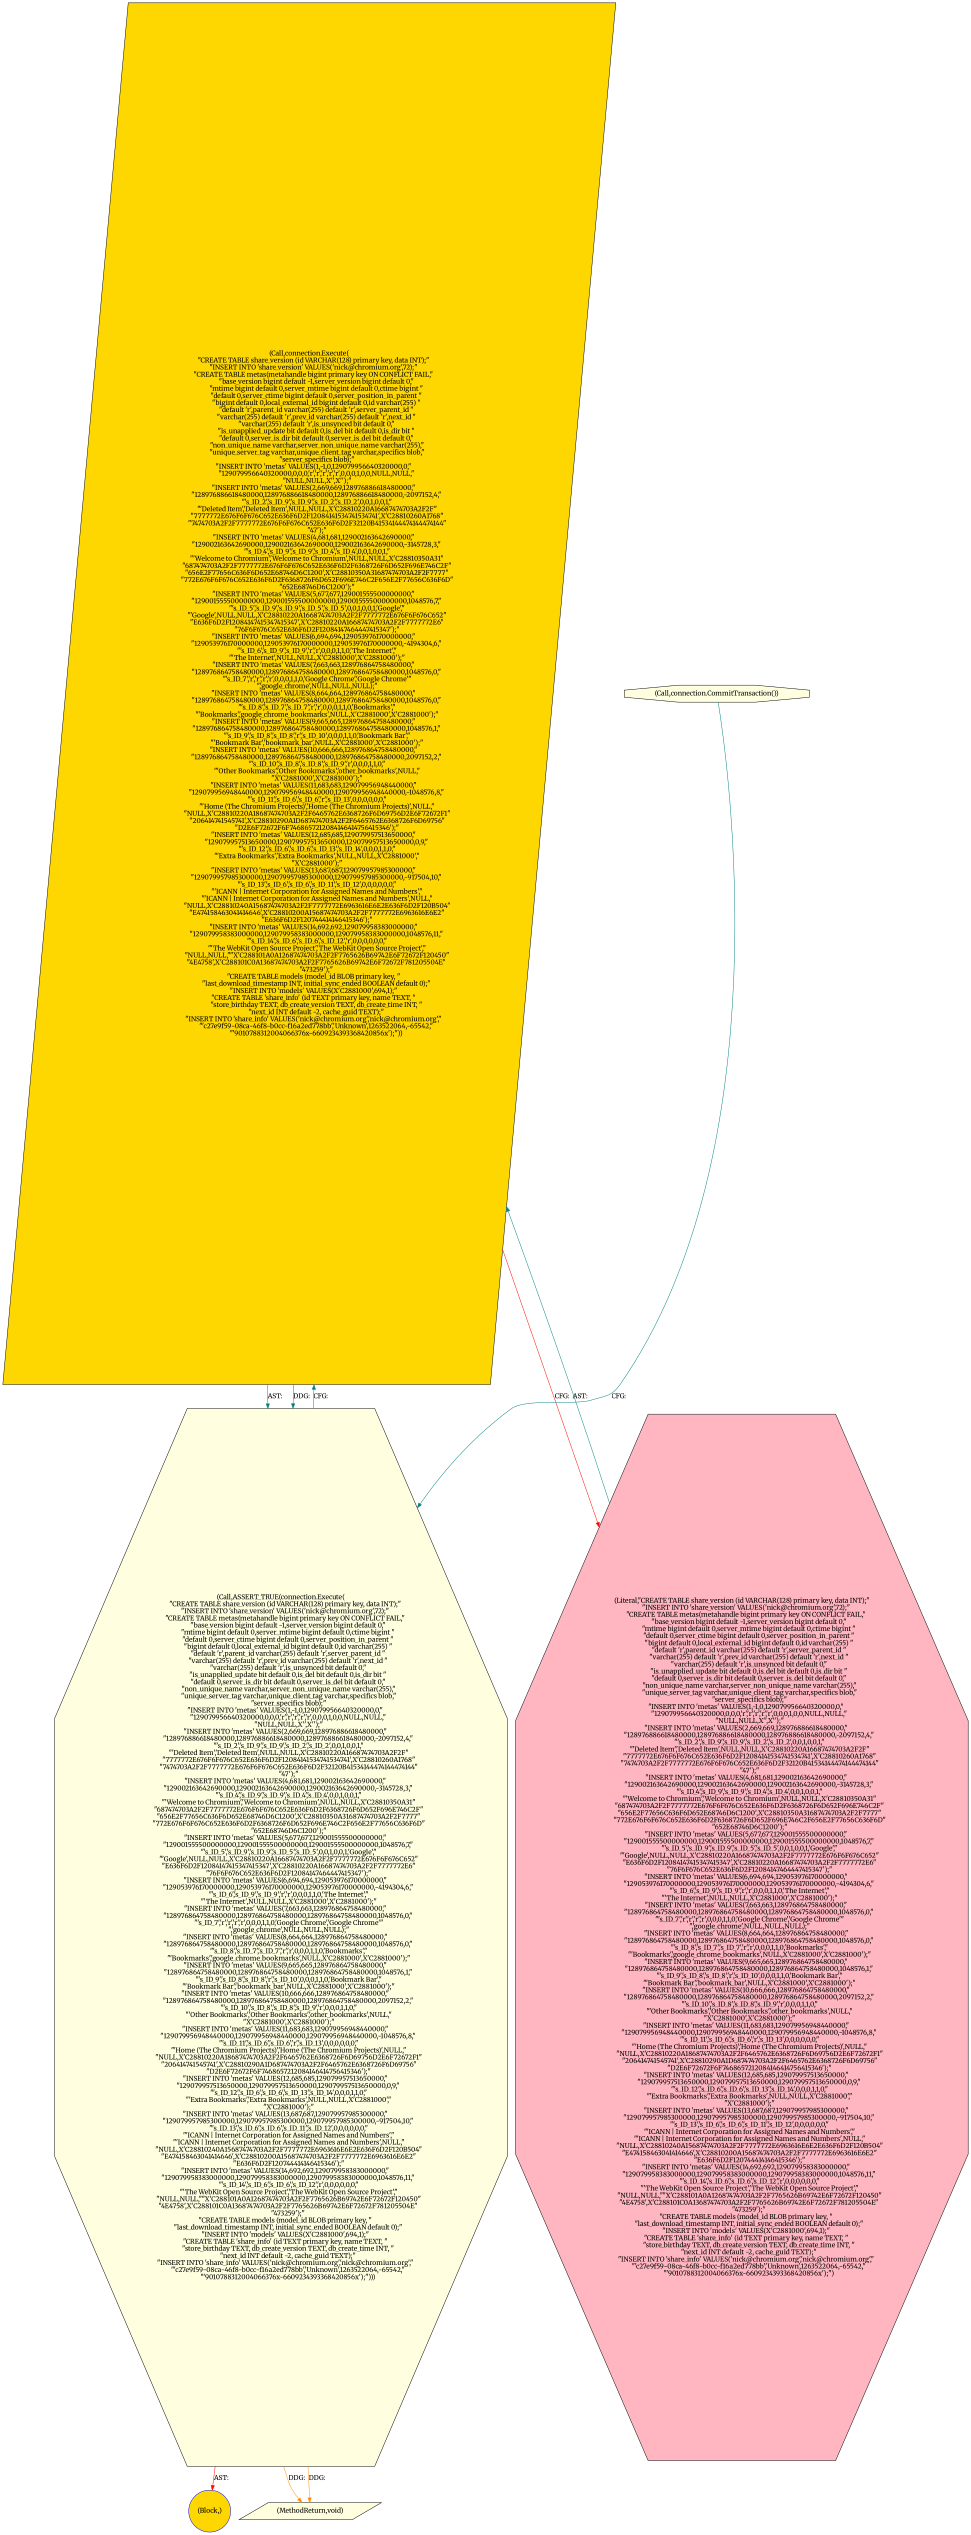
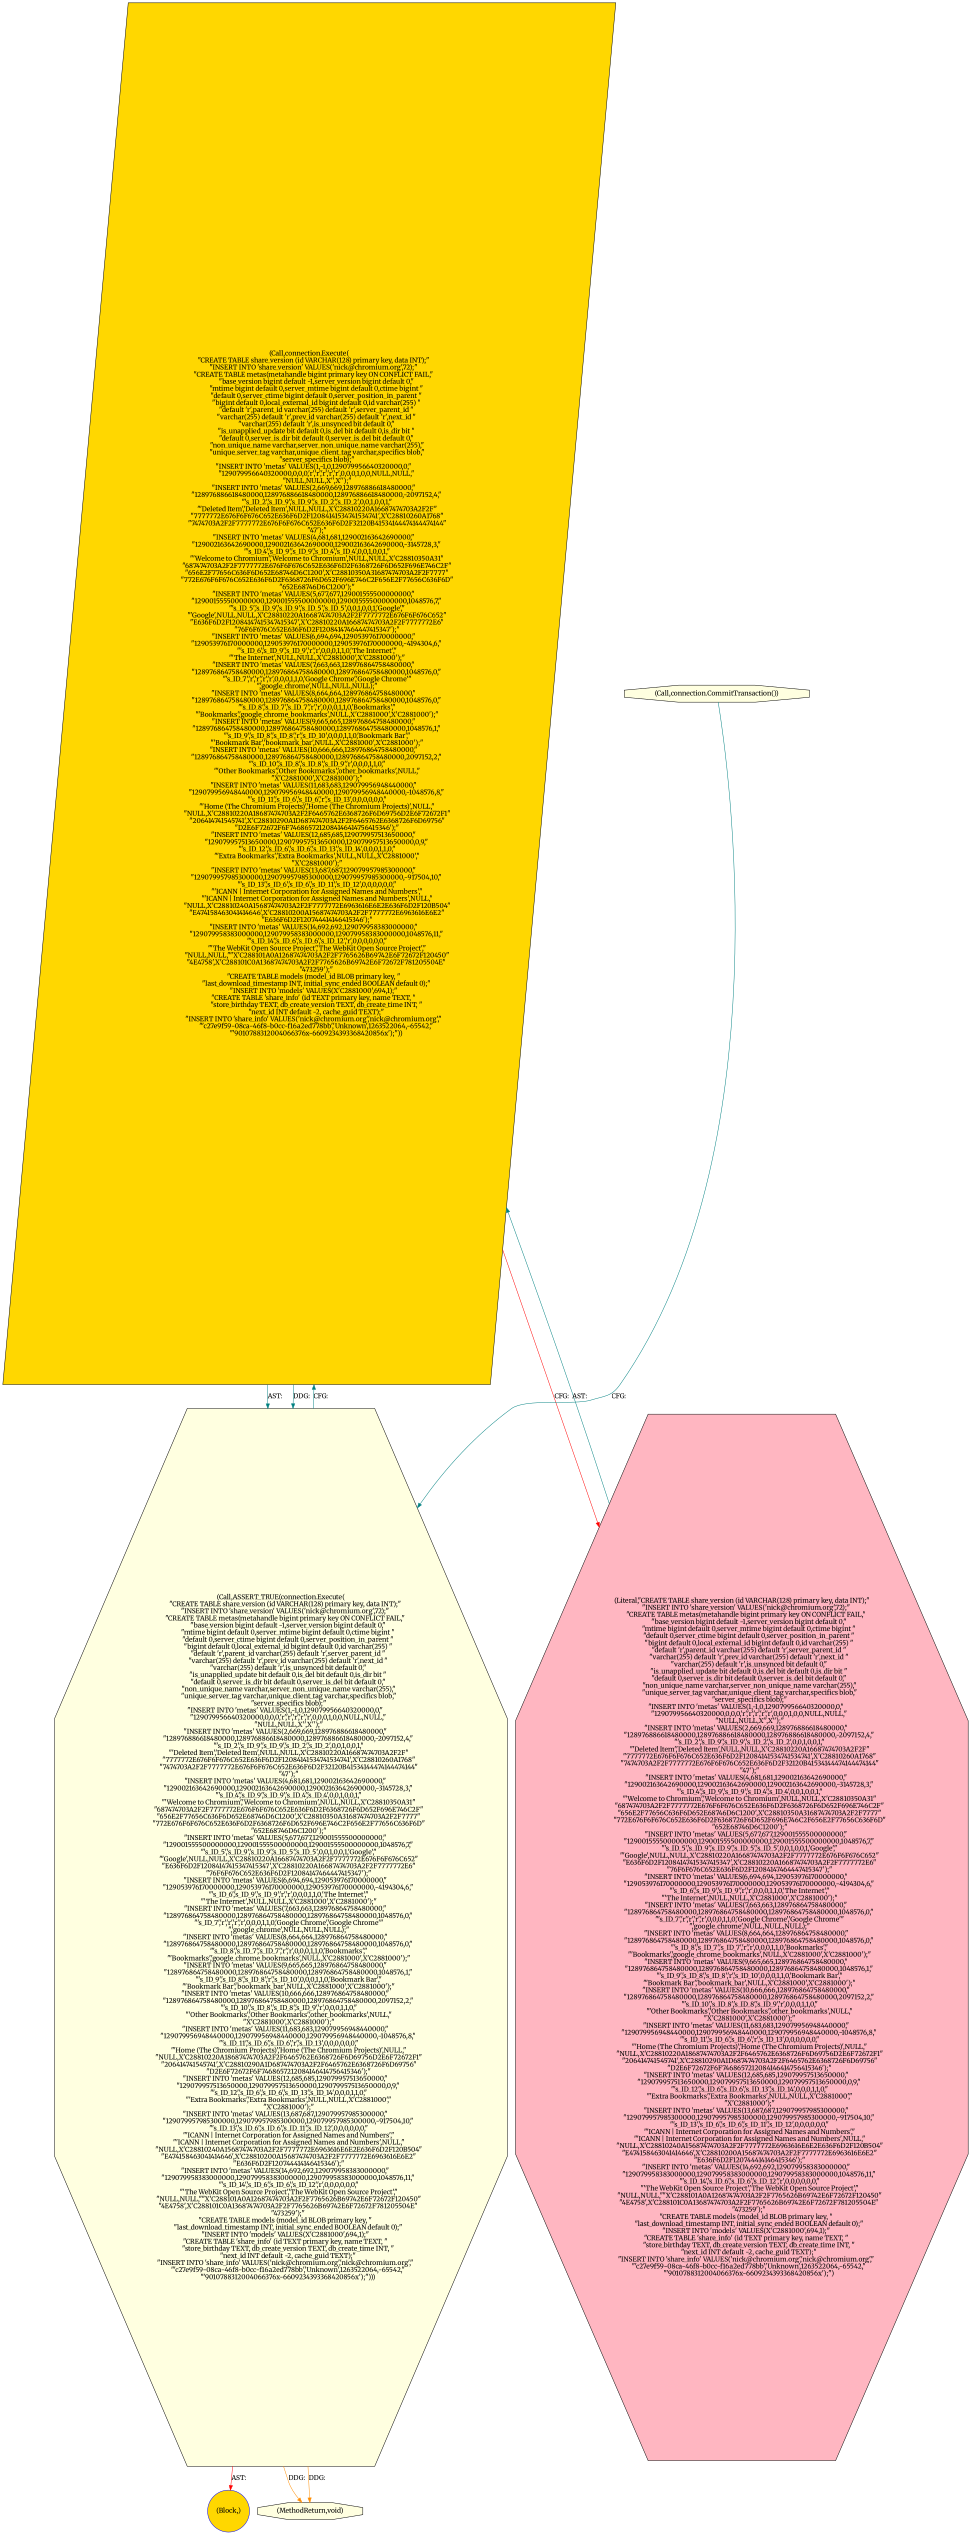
node "(MethodReturn,void)": shape parallelogram -> octagon
